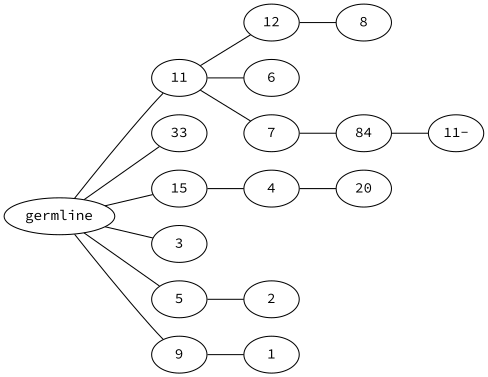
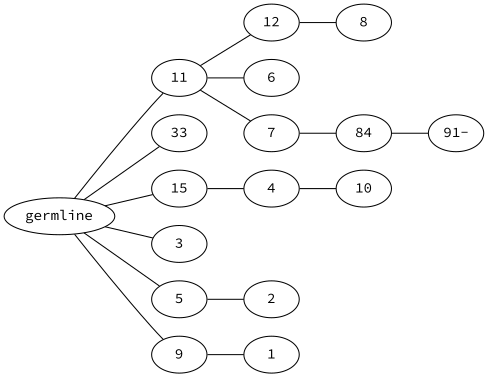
node "11-": label "11-" -> "91-"
node "20": label "20" -> "10"
